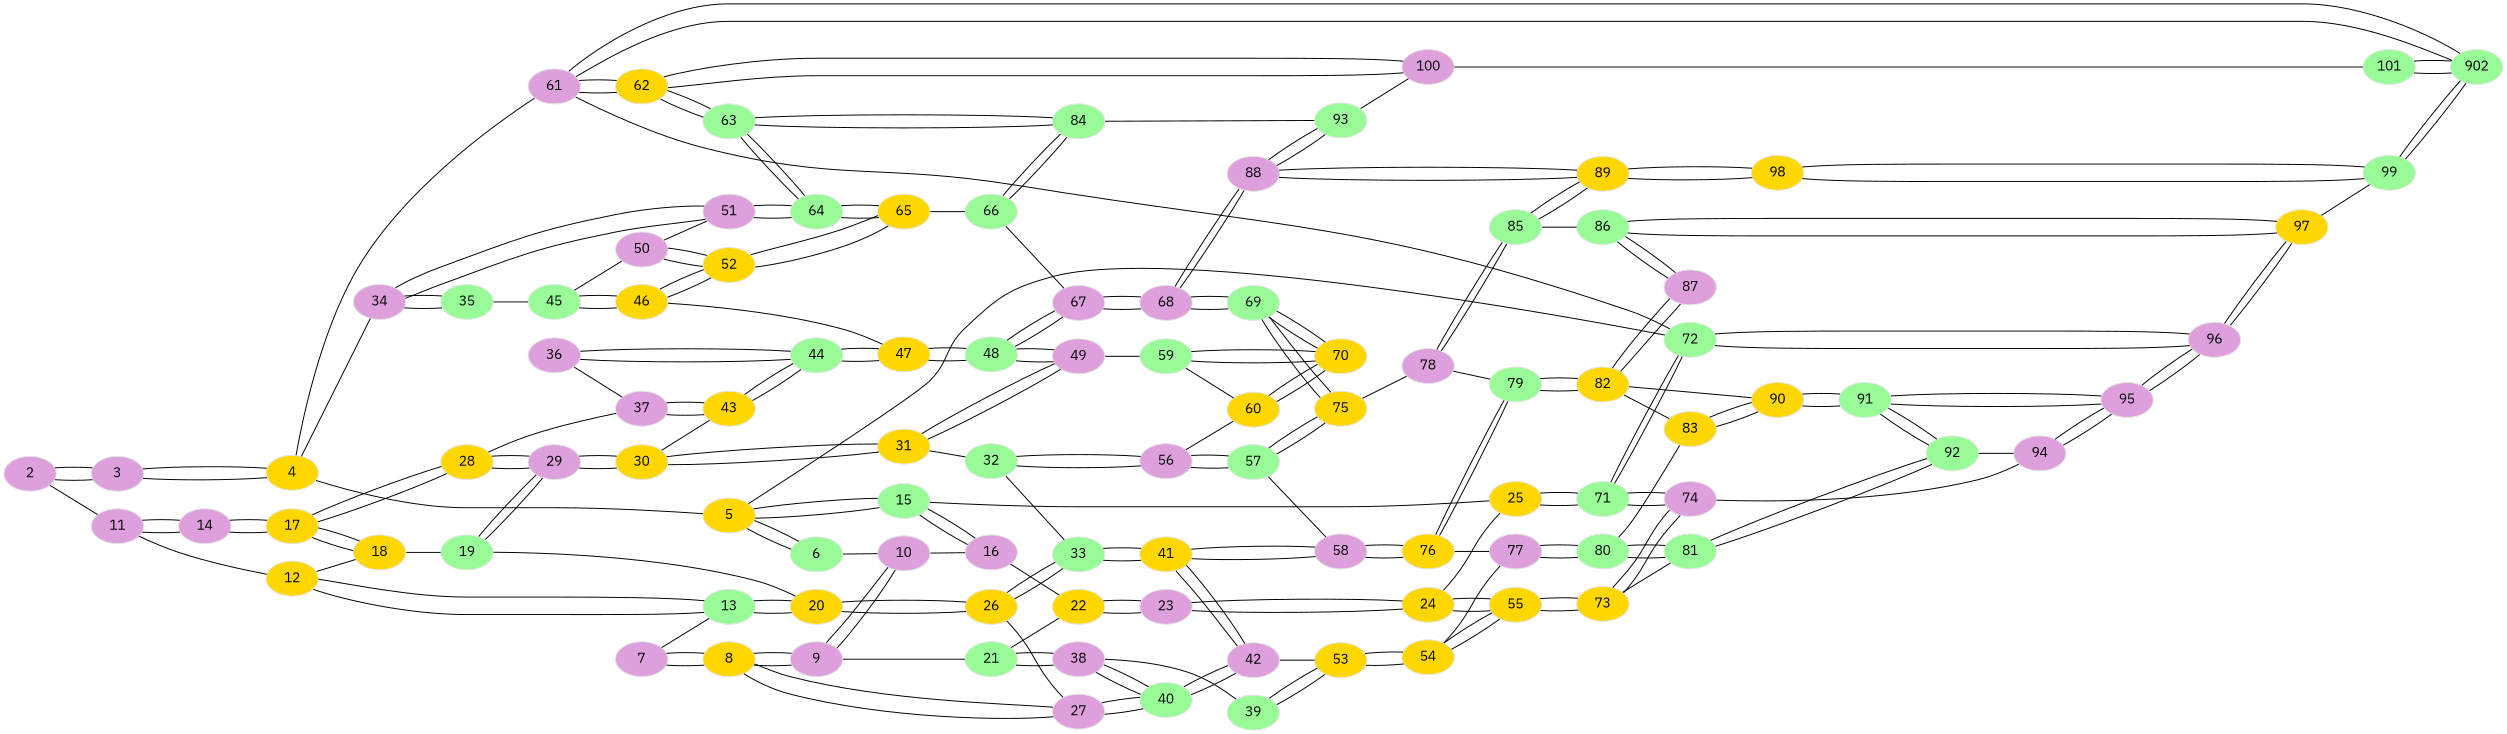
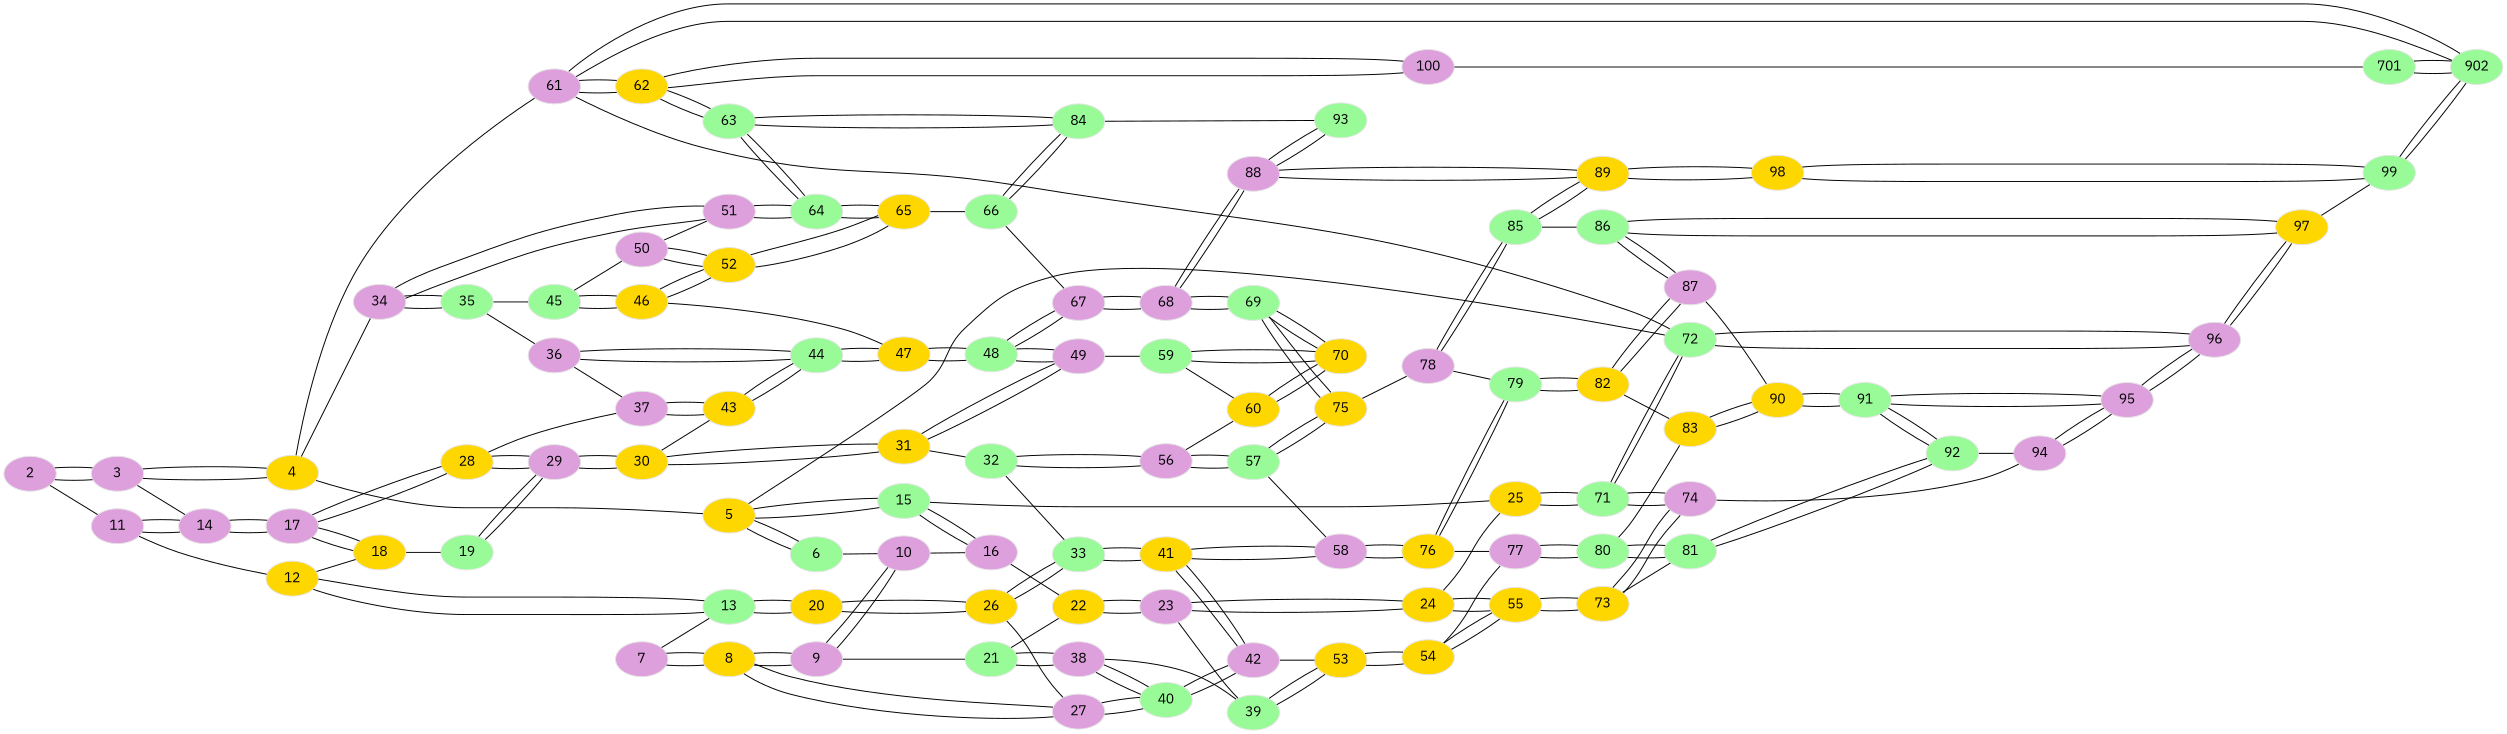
node "101": label "101" -> "701"
edge "100" -- "93": removed
edge "35" -- "36": added
edge "82" -- "90": now "87" -- "90"
edge "3" -- "14": added
node "17": fillcolor gold -> plum
edge "19" -- "20": removed
edge "23" -- "39": added
